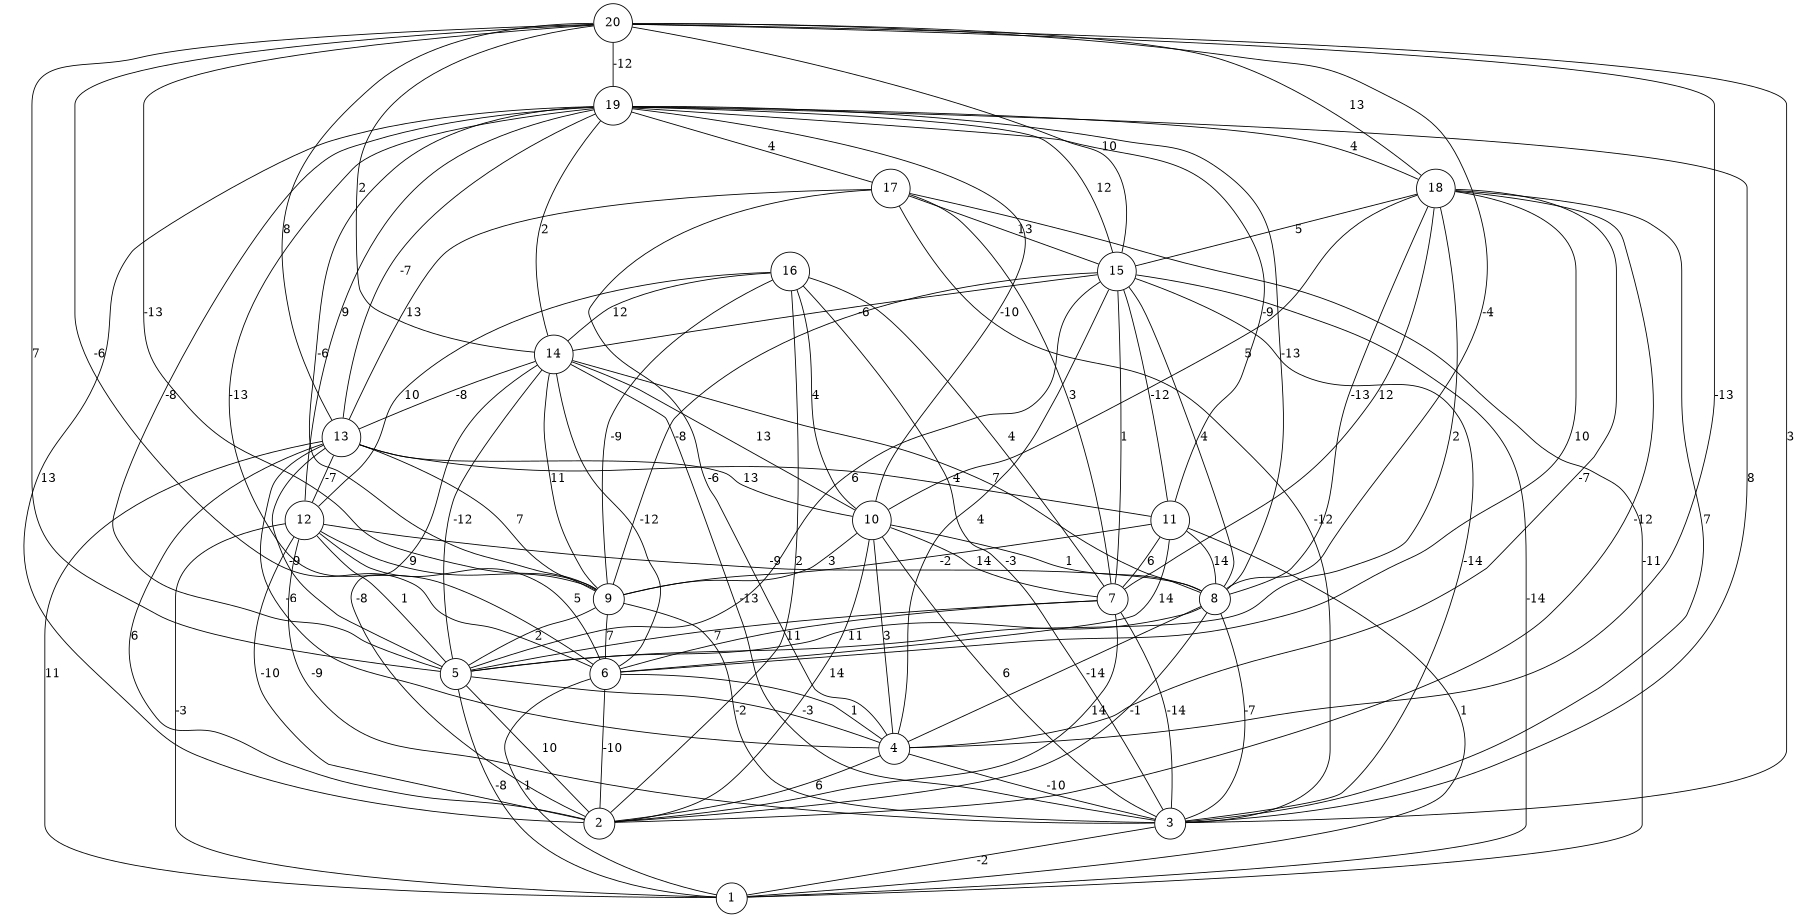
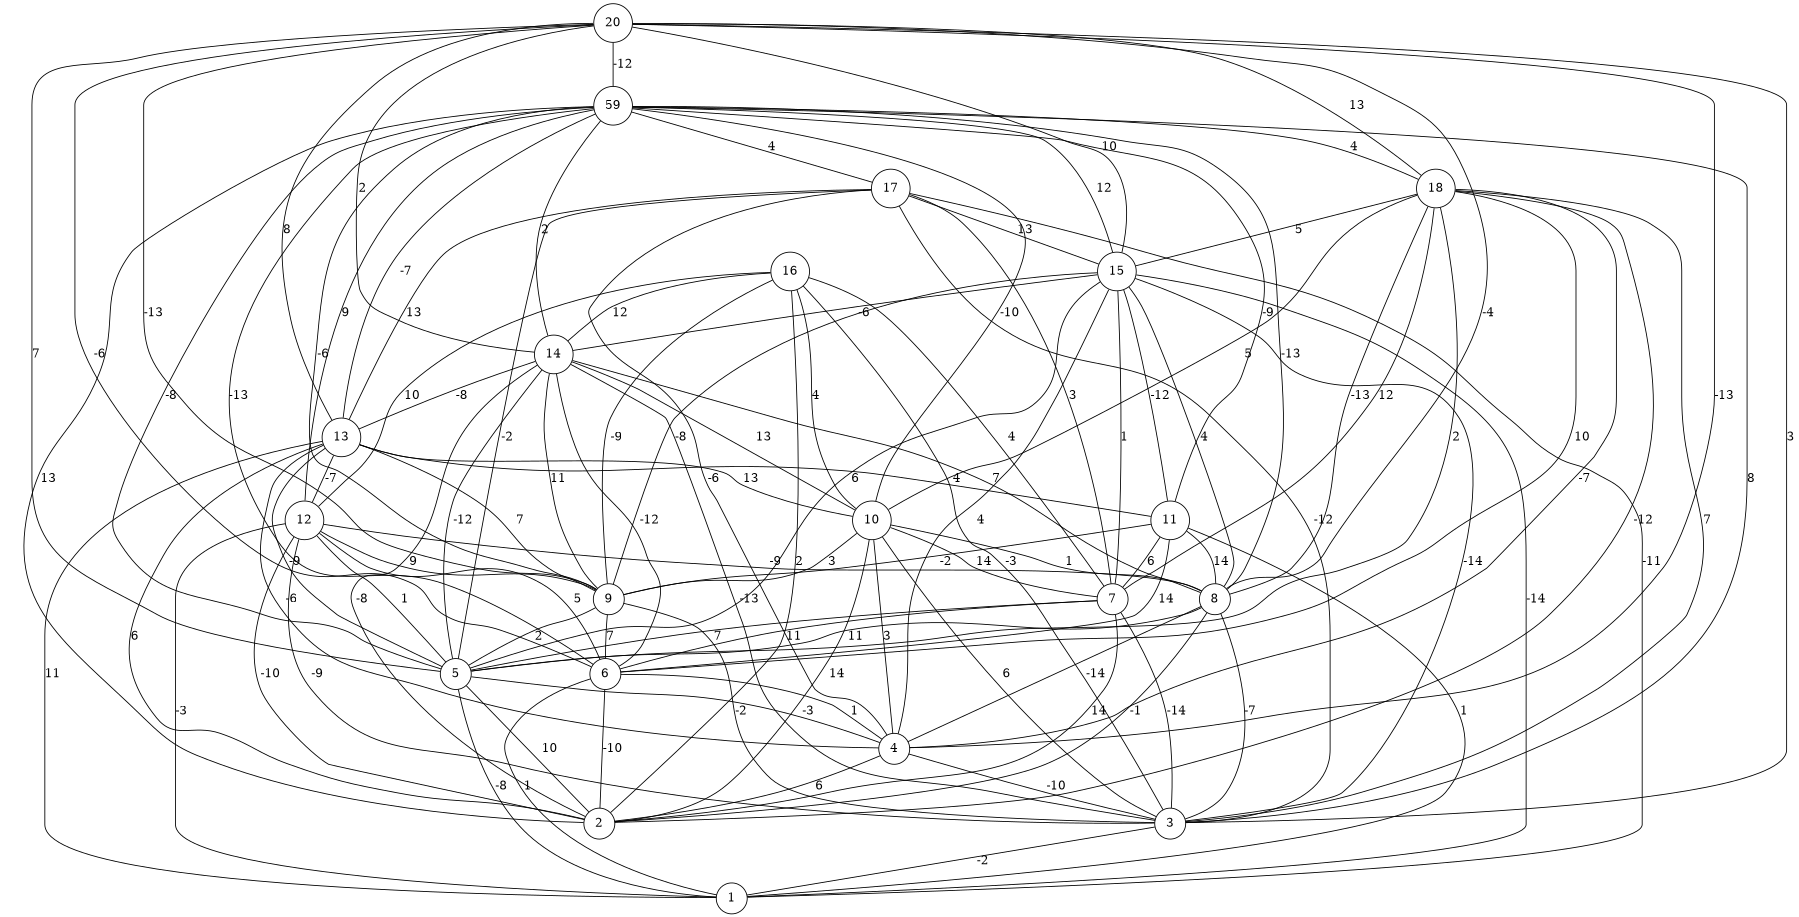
node "19": label "19" -> "59"
edge "17" -- "5": added, label "-2"
